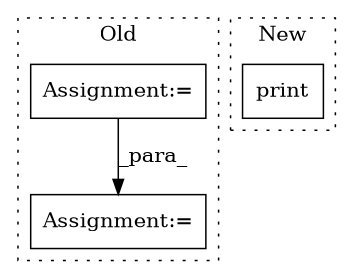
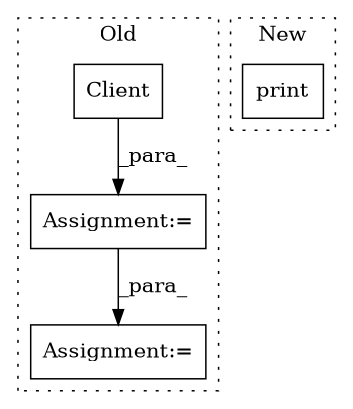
node "Client": added
